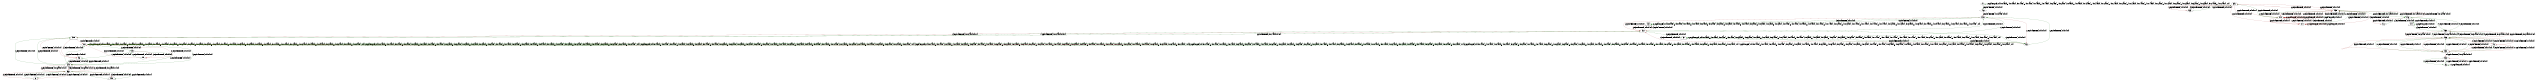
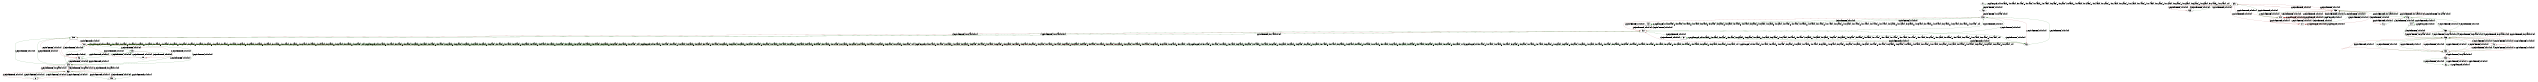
edge "b19" -> "d50m": now "b19" -> "d50p"
edge "b98" -> "d9p": added, label "8-explore[EXPLORE];/null/null/null"
